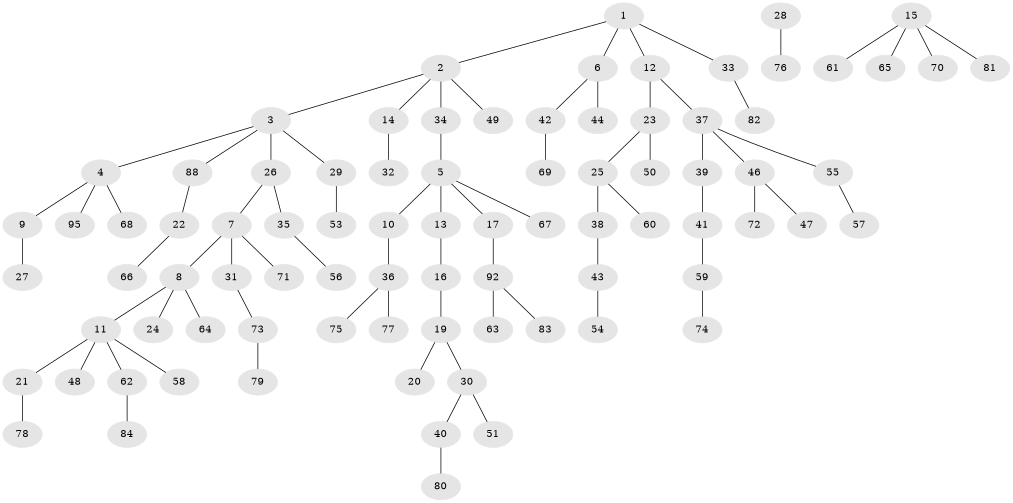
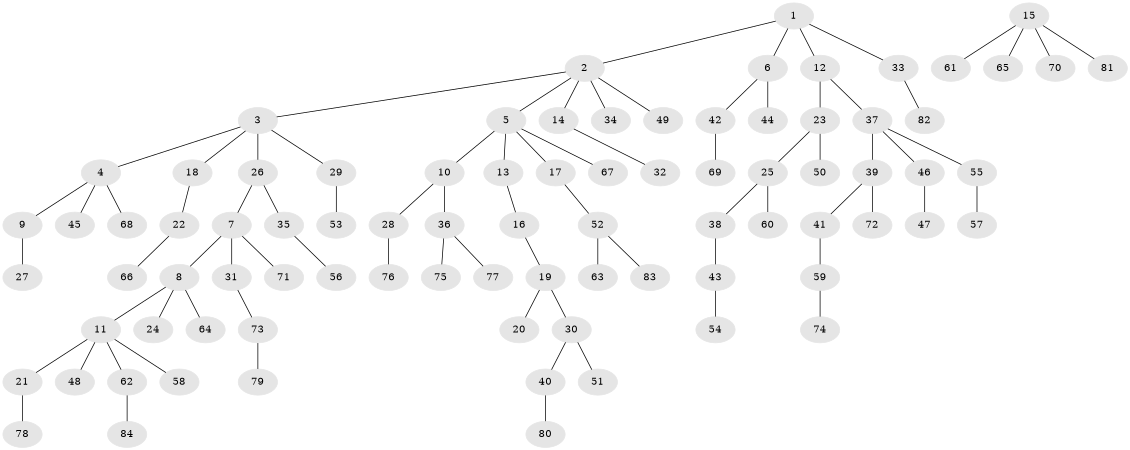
edge "34" -- "5": now "2" -- "5"
node "88": label "88" -> "18"
edge "10" -- "28": added
edge "46" -- "72": now "39" -- "72"
node "95": label "95" -> "45"
node "92": label "92" -> "52"
